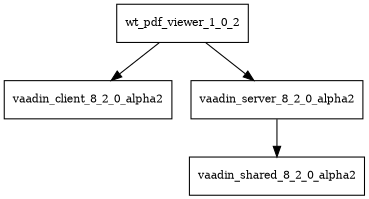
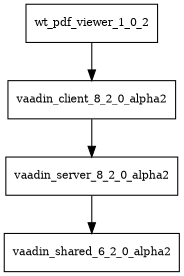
edge "wt_pdf_viewer_1_0_2" -> "vaadin_server_8_2_0_alpha2": now "vaadin_client_8_2_0_alpha2" -> "vaadin_server_8_2_0_alpha2"
node "vaadin_shared_8_2_0_alpha2": label "vaadin_shared_8_2_0_alpha2" -> "vaadin_shared_6_2_0_alpha2"
